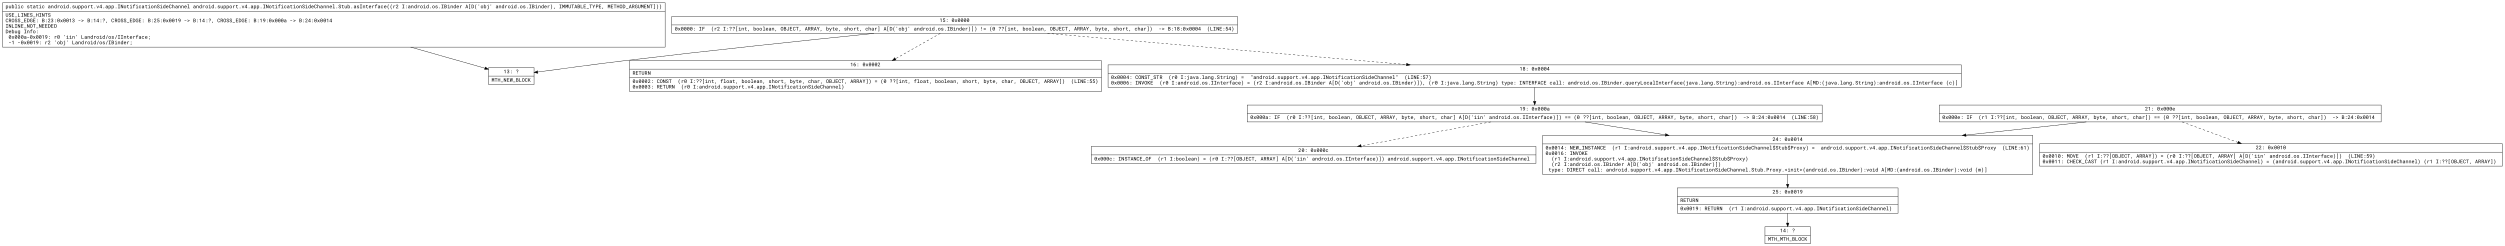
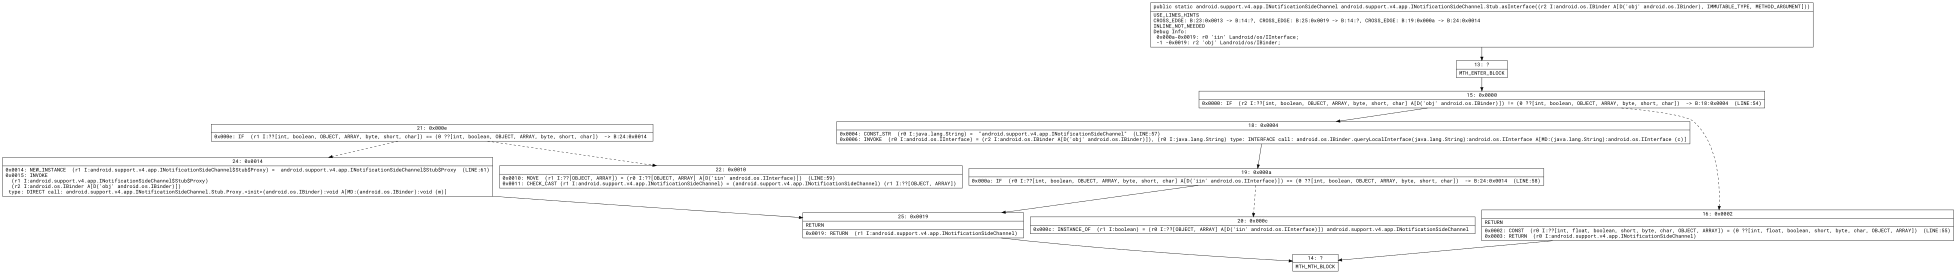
edge "15: 0x0000" -> "18: 0x0004": style dashed -> solid
edge "15: 0x0000" -> "13: ?": reversed
node "13: ?": text "MTH_NEW_BLOCK" -> "MTH_ENTER_BLOCK"
edge "19: 0x000a" -> "24: 0x0014": now "19: 0x000a" -> "25: 0x0019"
edge "21: 0x000e" -> "24: 0x0014": style solid -> dashed
node "24: 0x0014": text "0x0016: INVOKE" -> "0x0015: INVOKE"
edge "16: 0x0002" -> "14: ?": added
